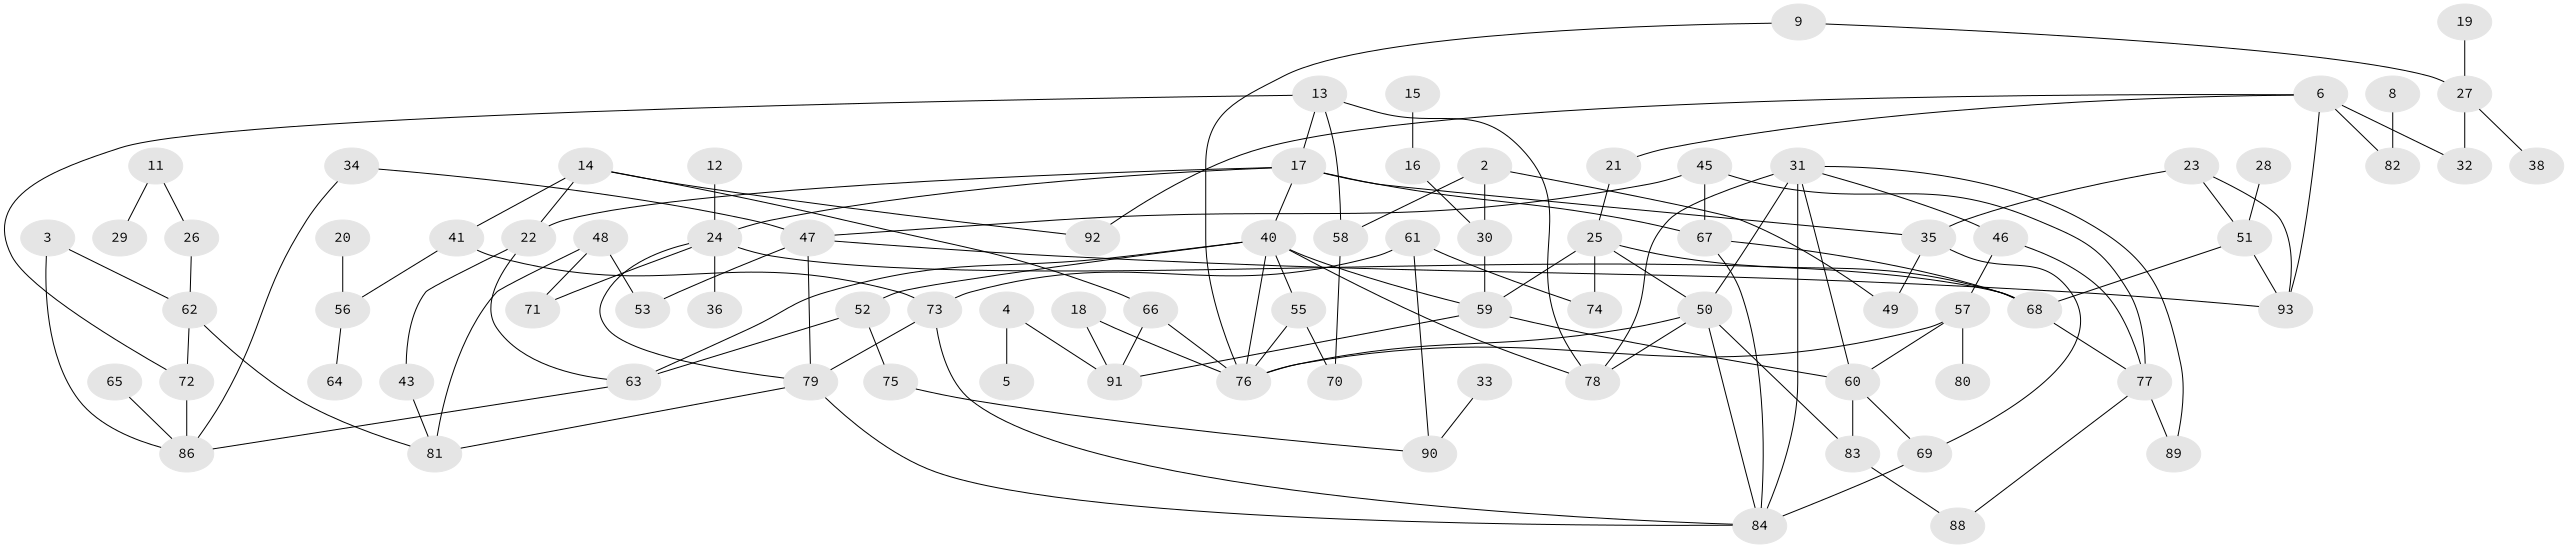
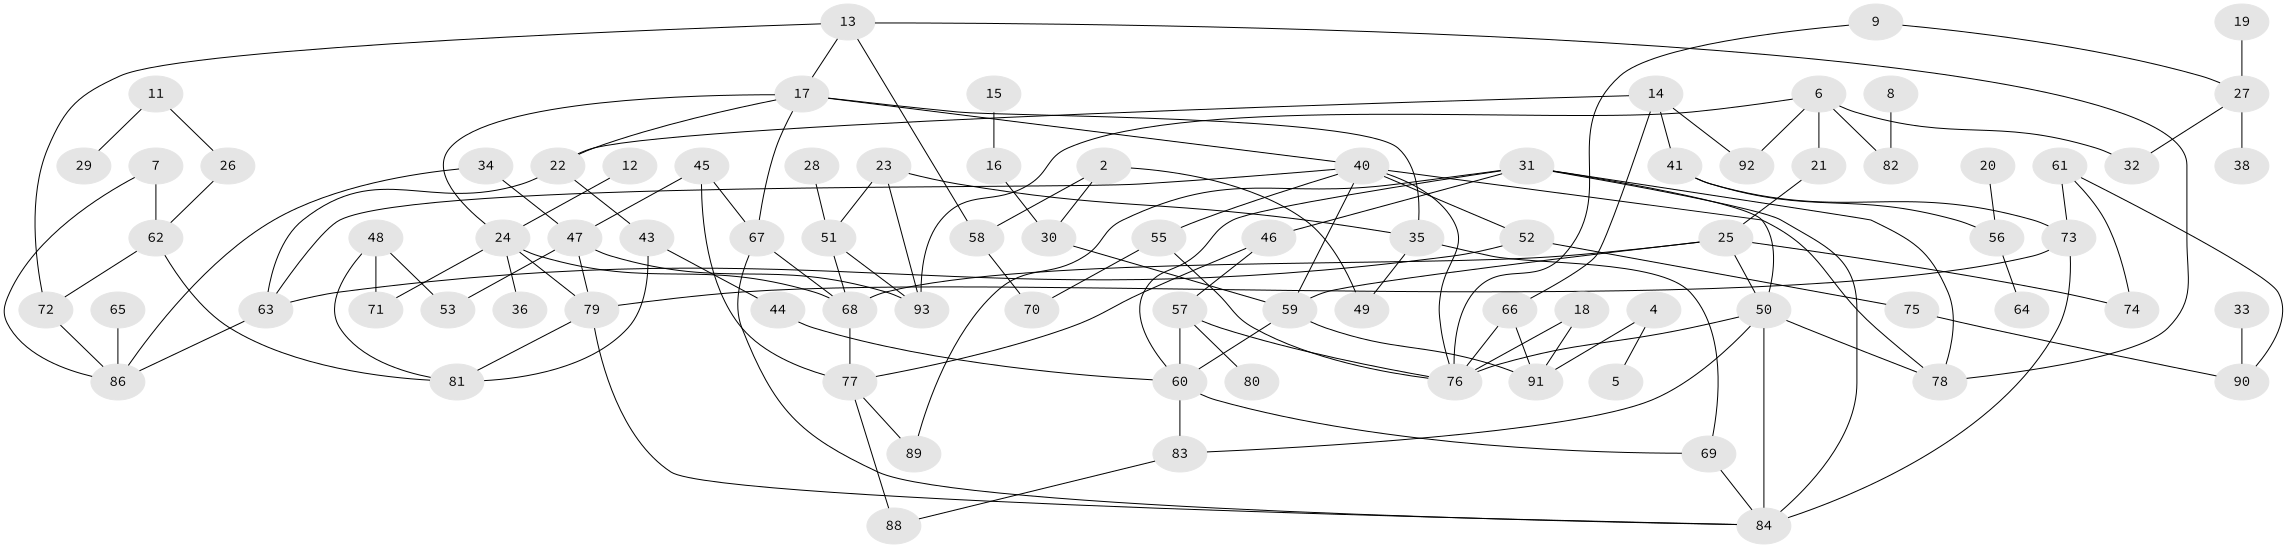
node "3": label "3" -> "7"
node "44": added
